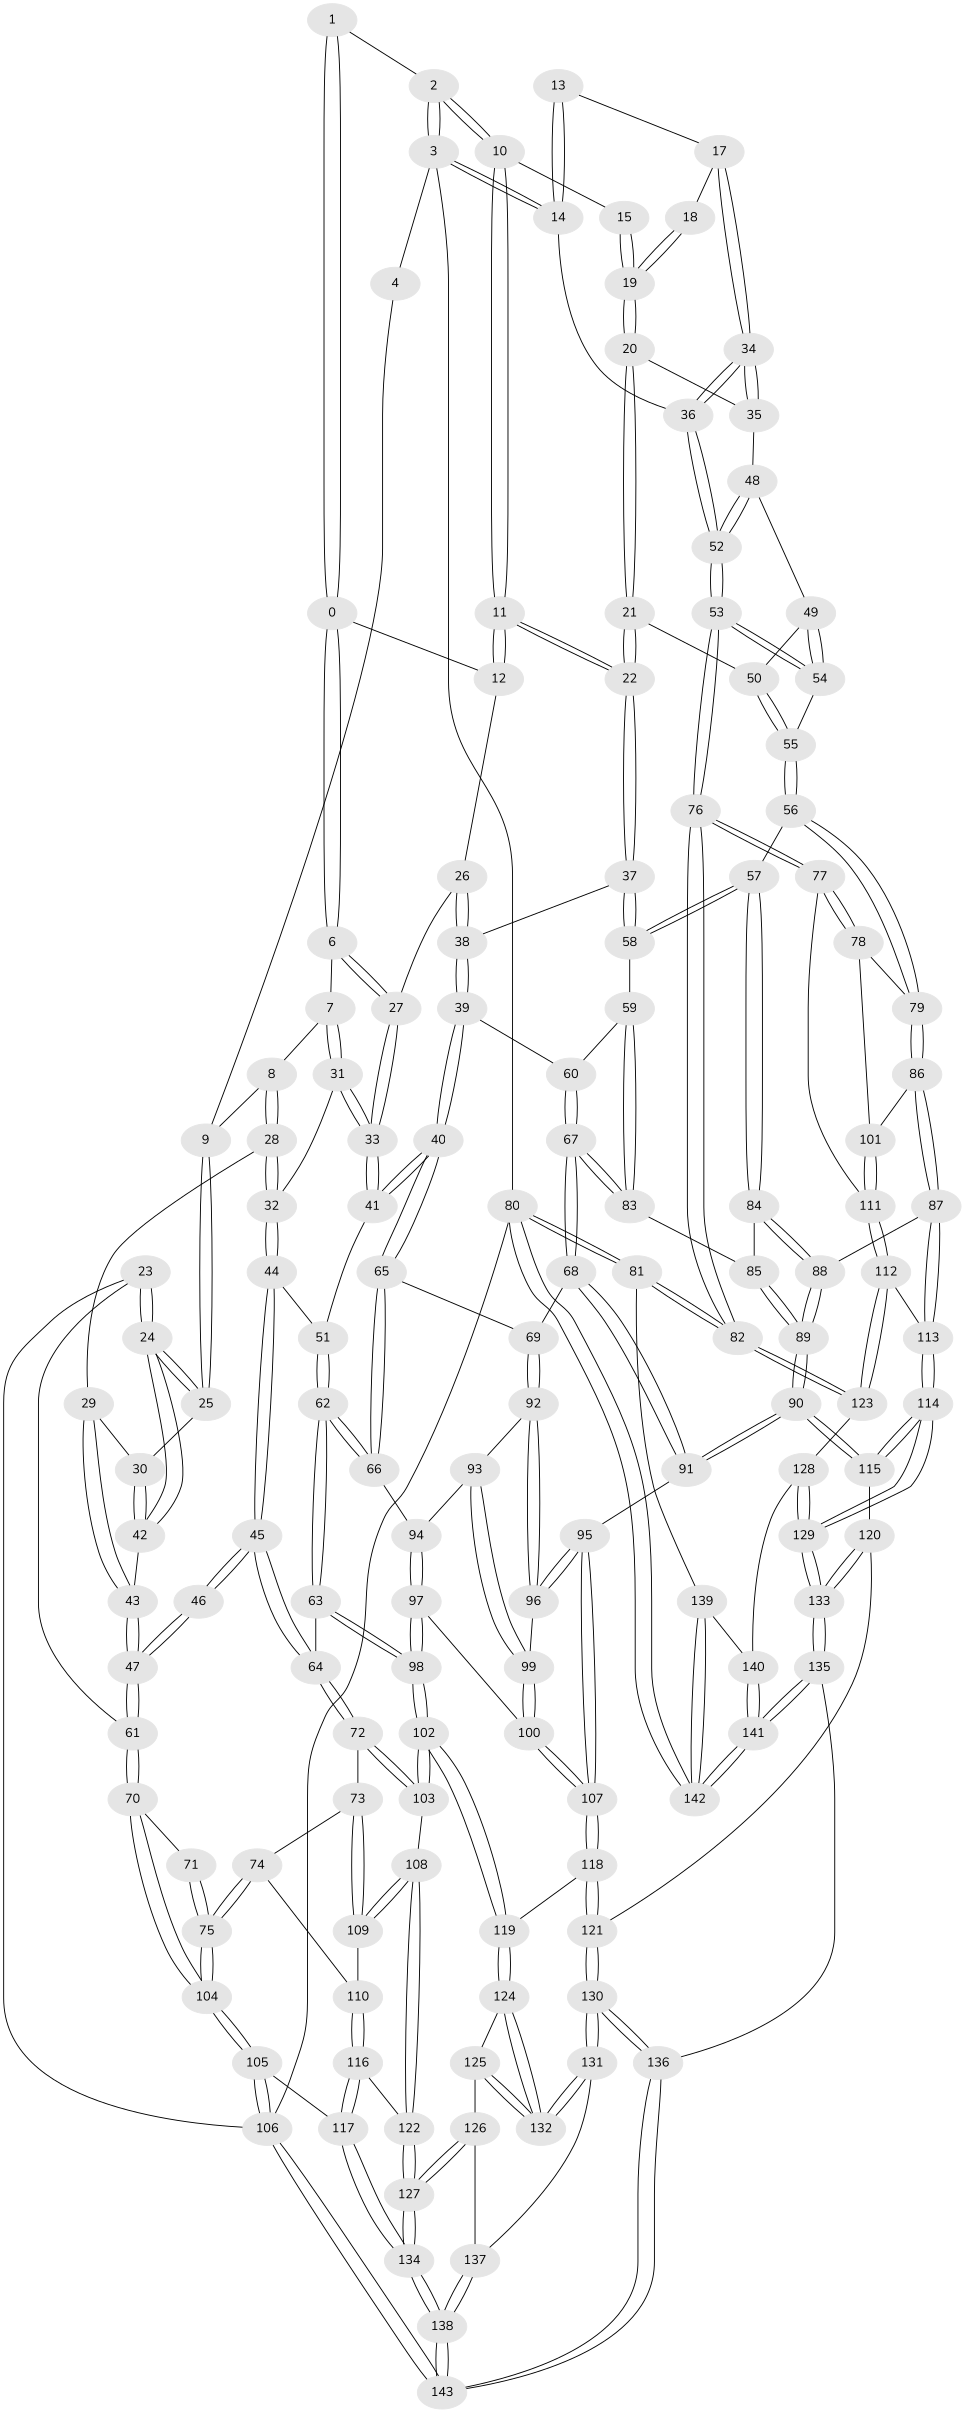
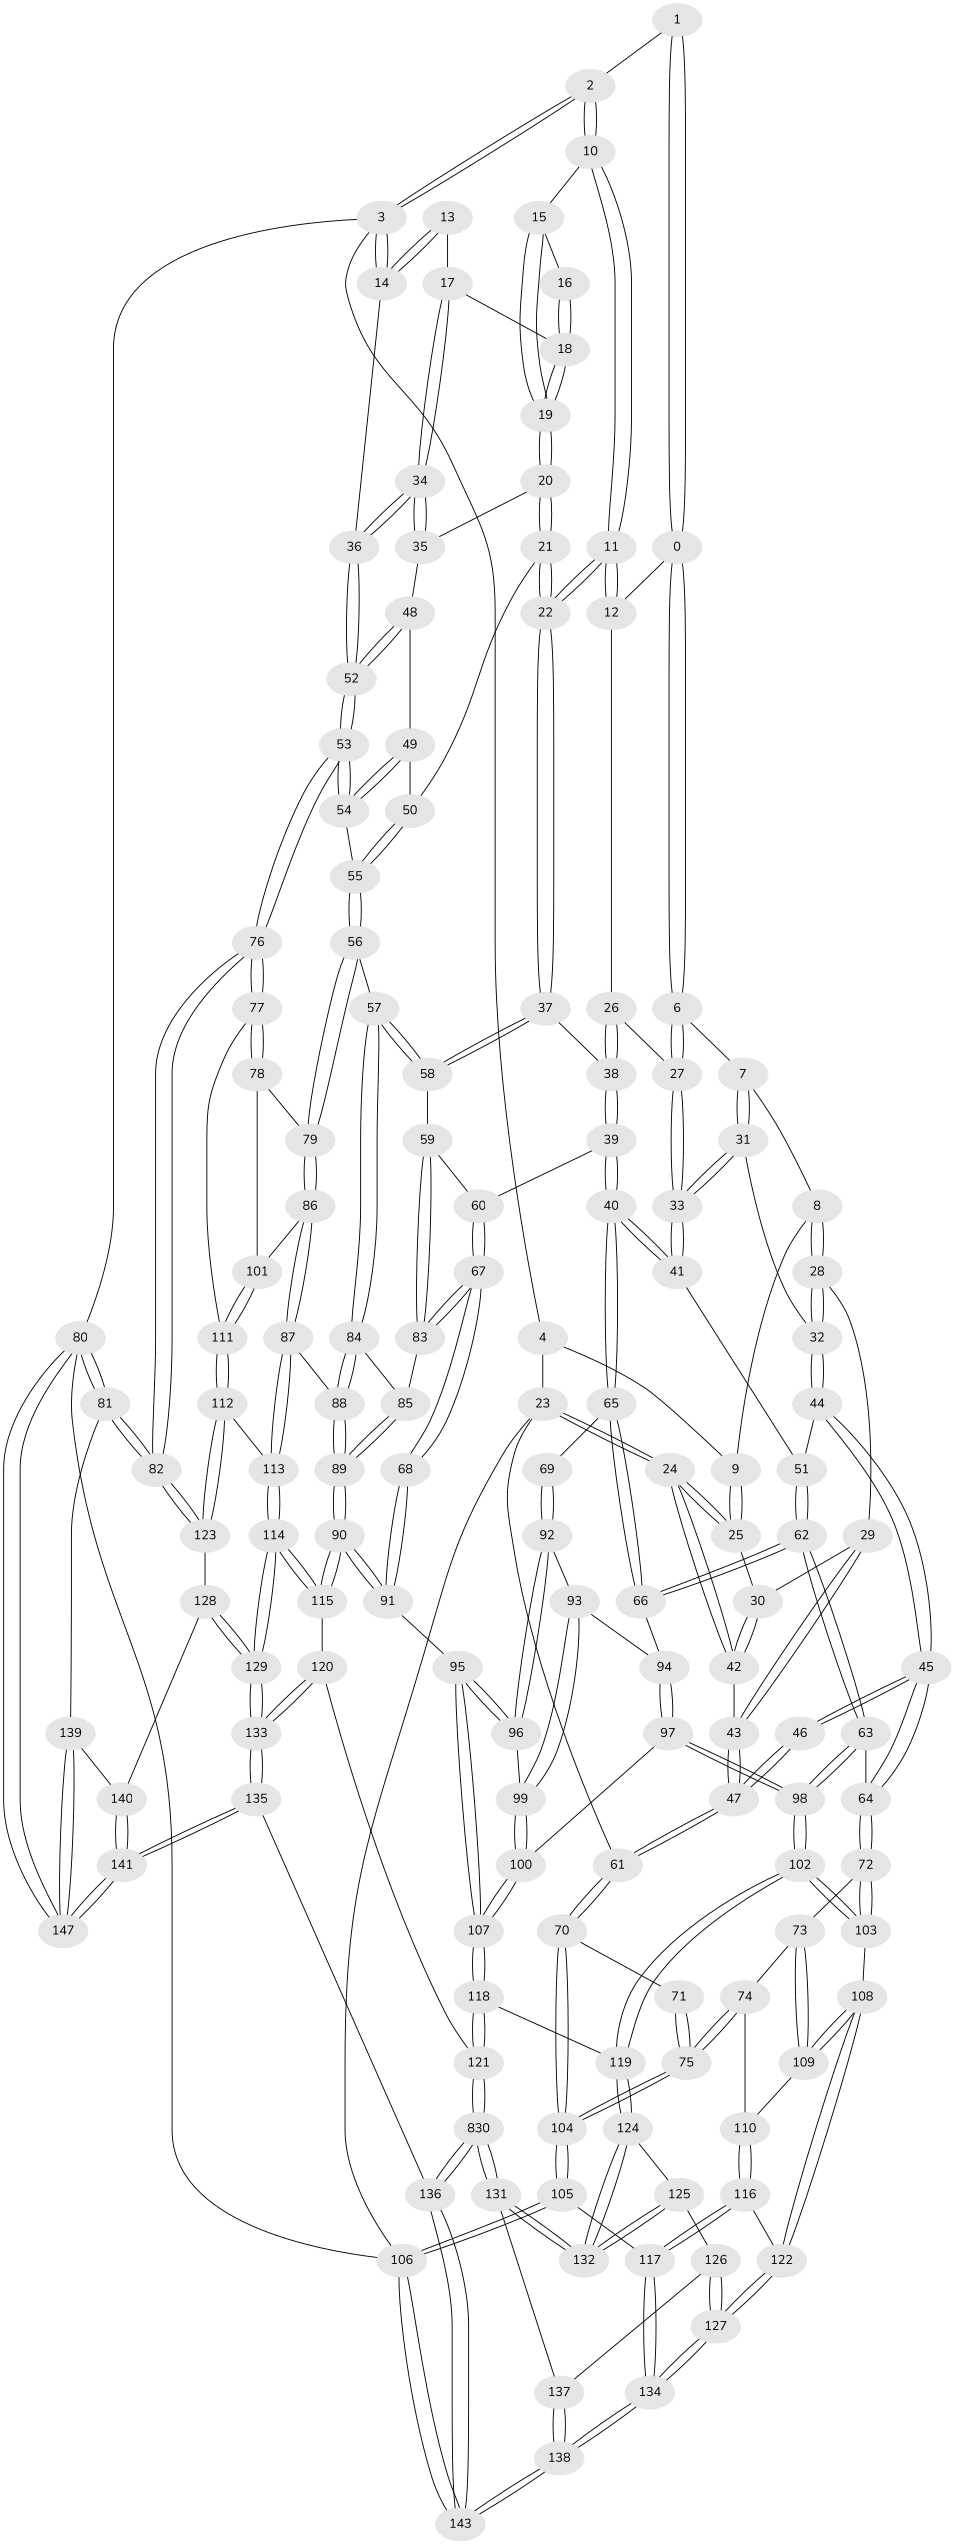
node "16": added
edge "68" -- "69": removed
edge "4" -- "23": added
node "142": label "142" -> "147"
node "130": label "130" -> "830"
